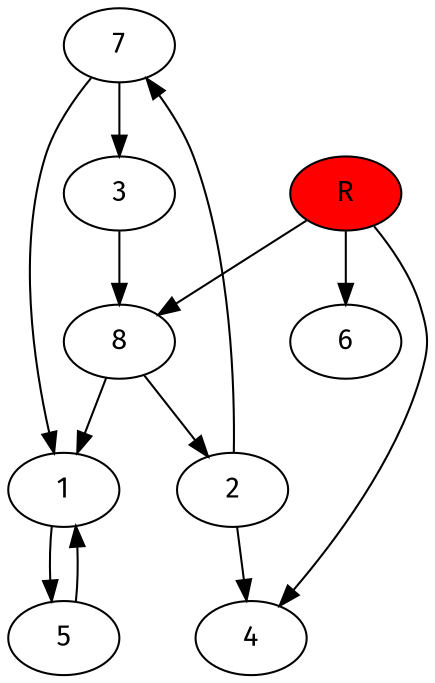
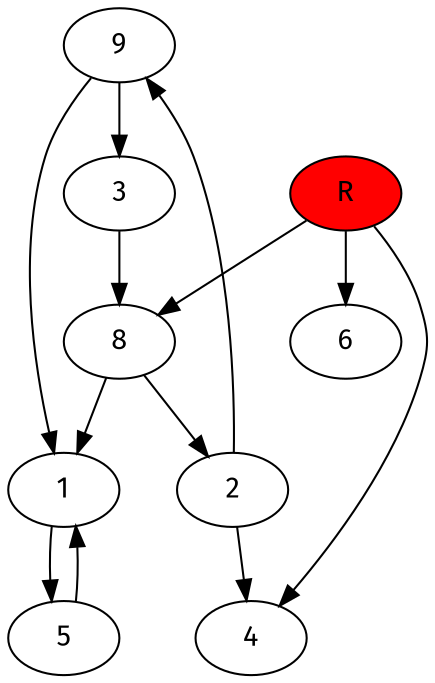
node "7": label "7" -> "9"
